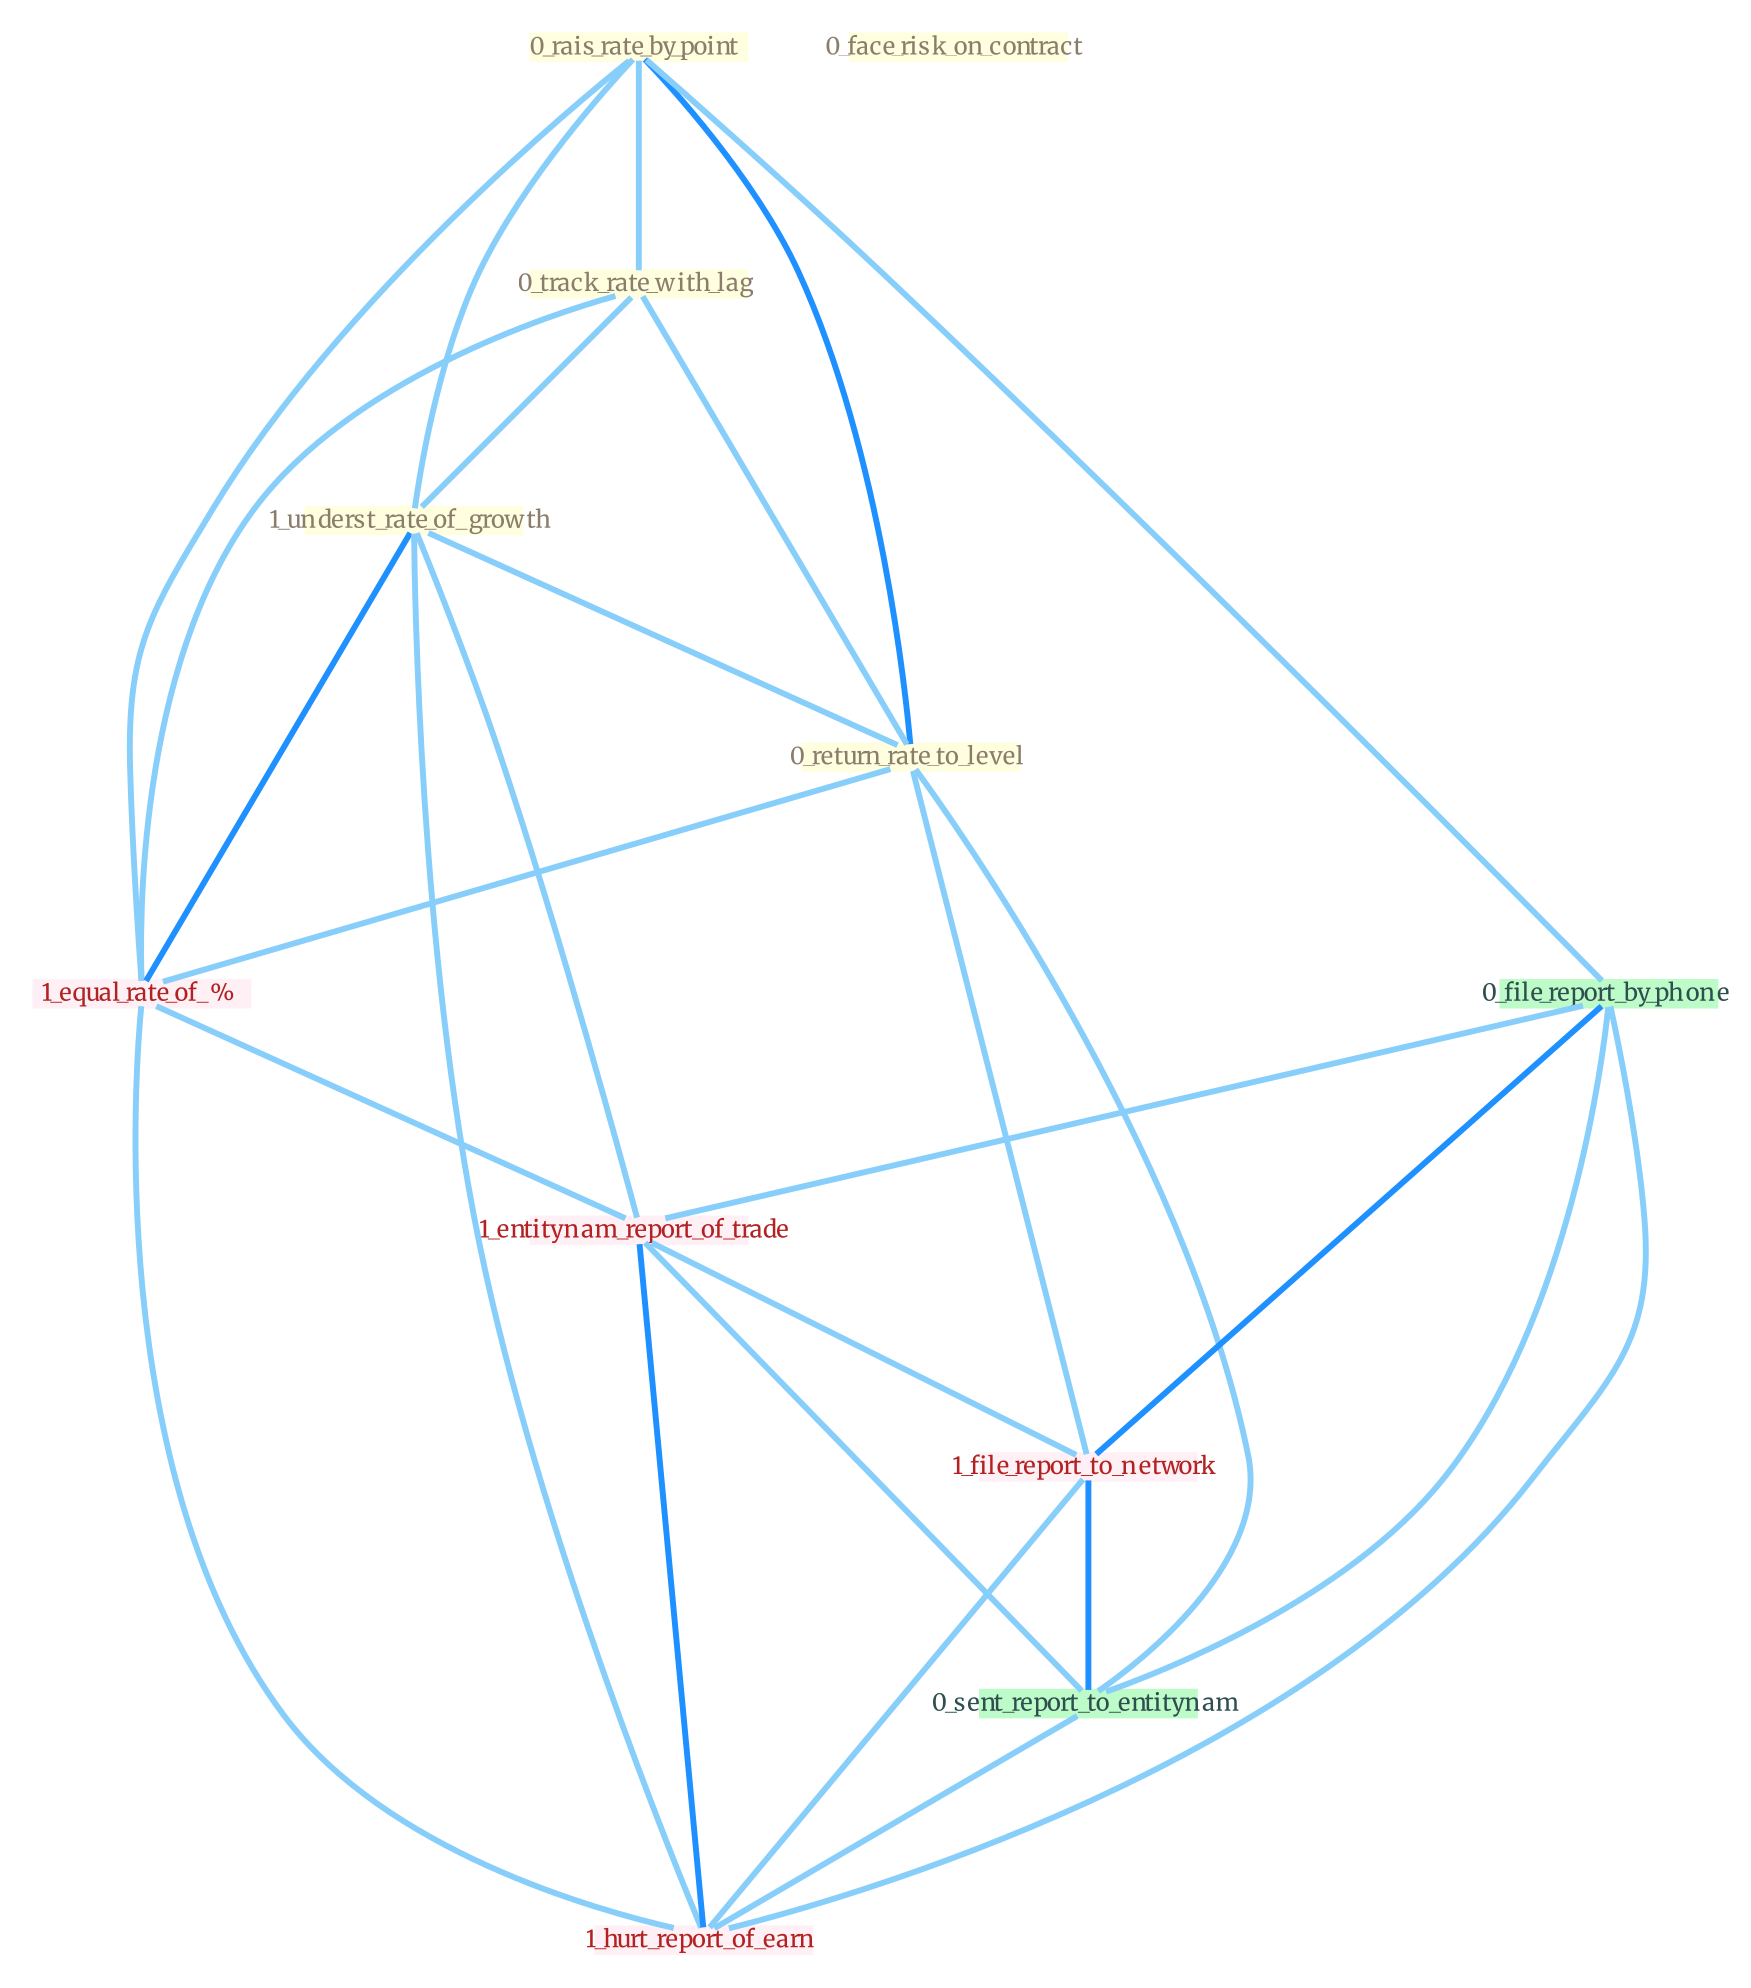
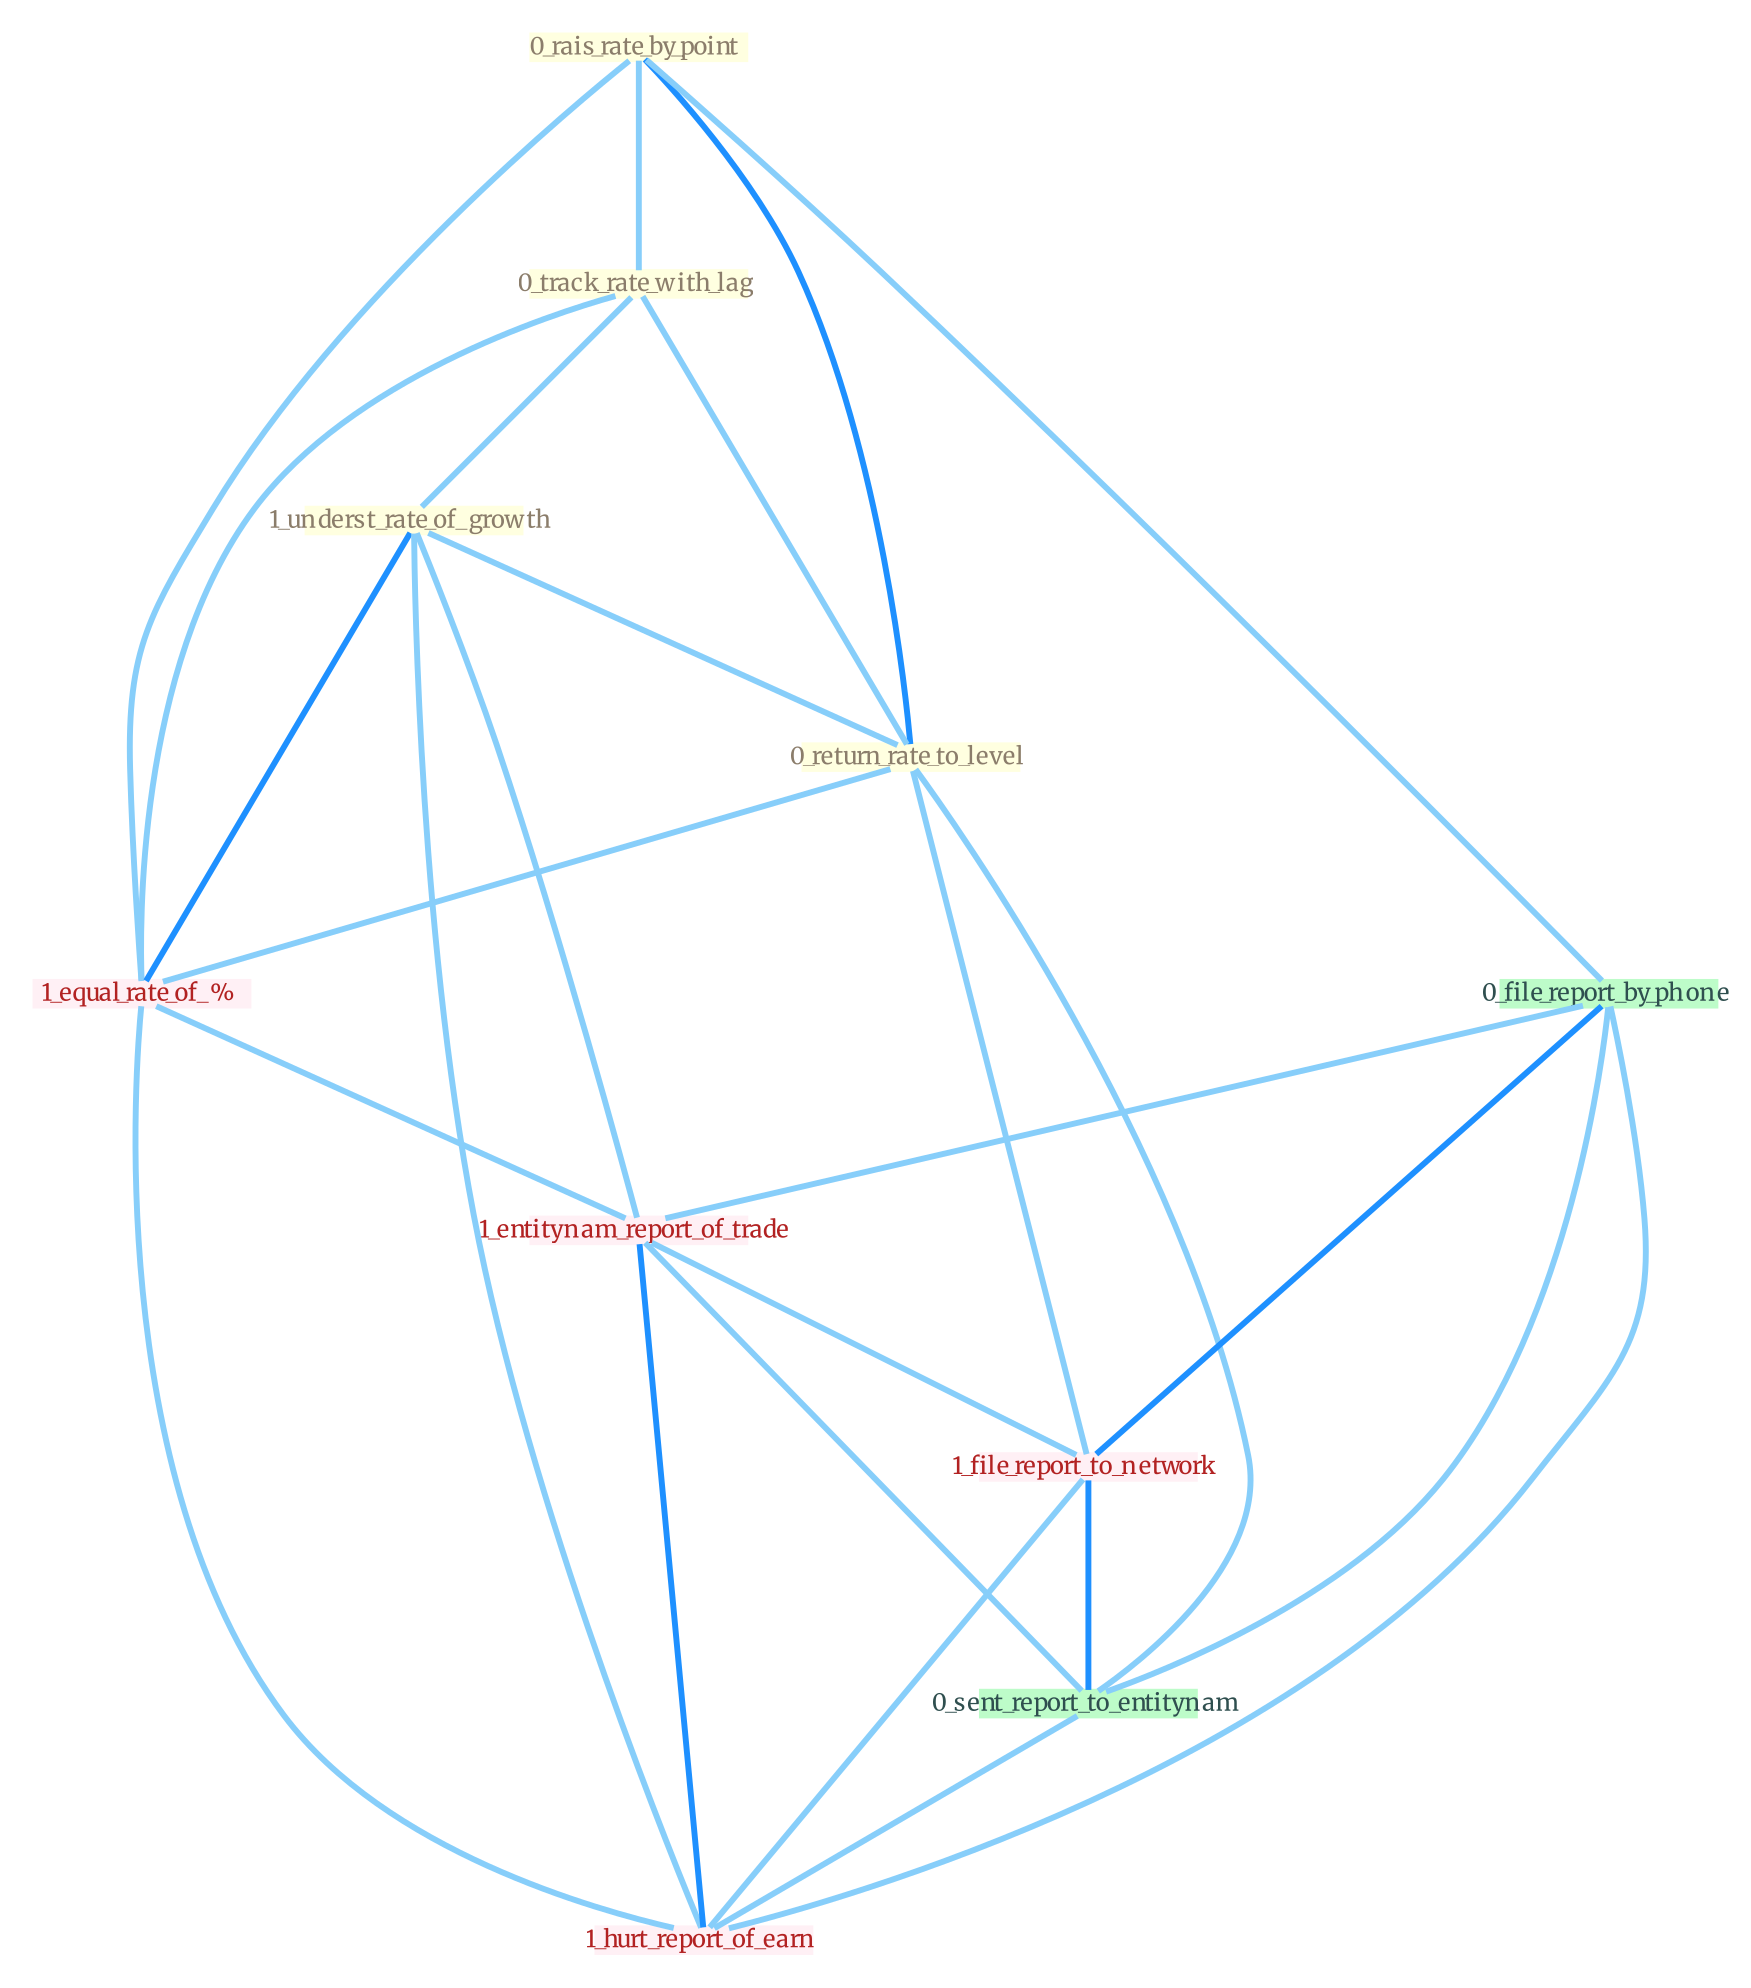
node "0_face_risk_on_contract": removed
edge "0_rais_rate_by_point" -- "1_underst_rate_of_growth": removed
